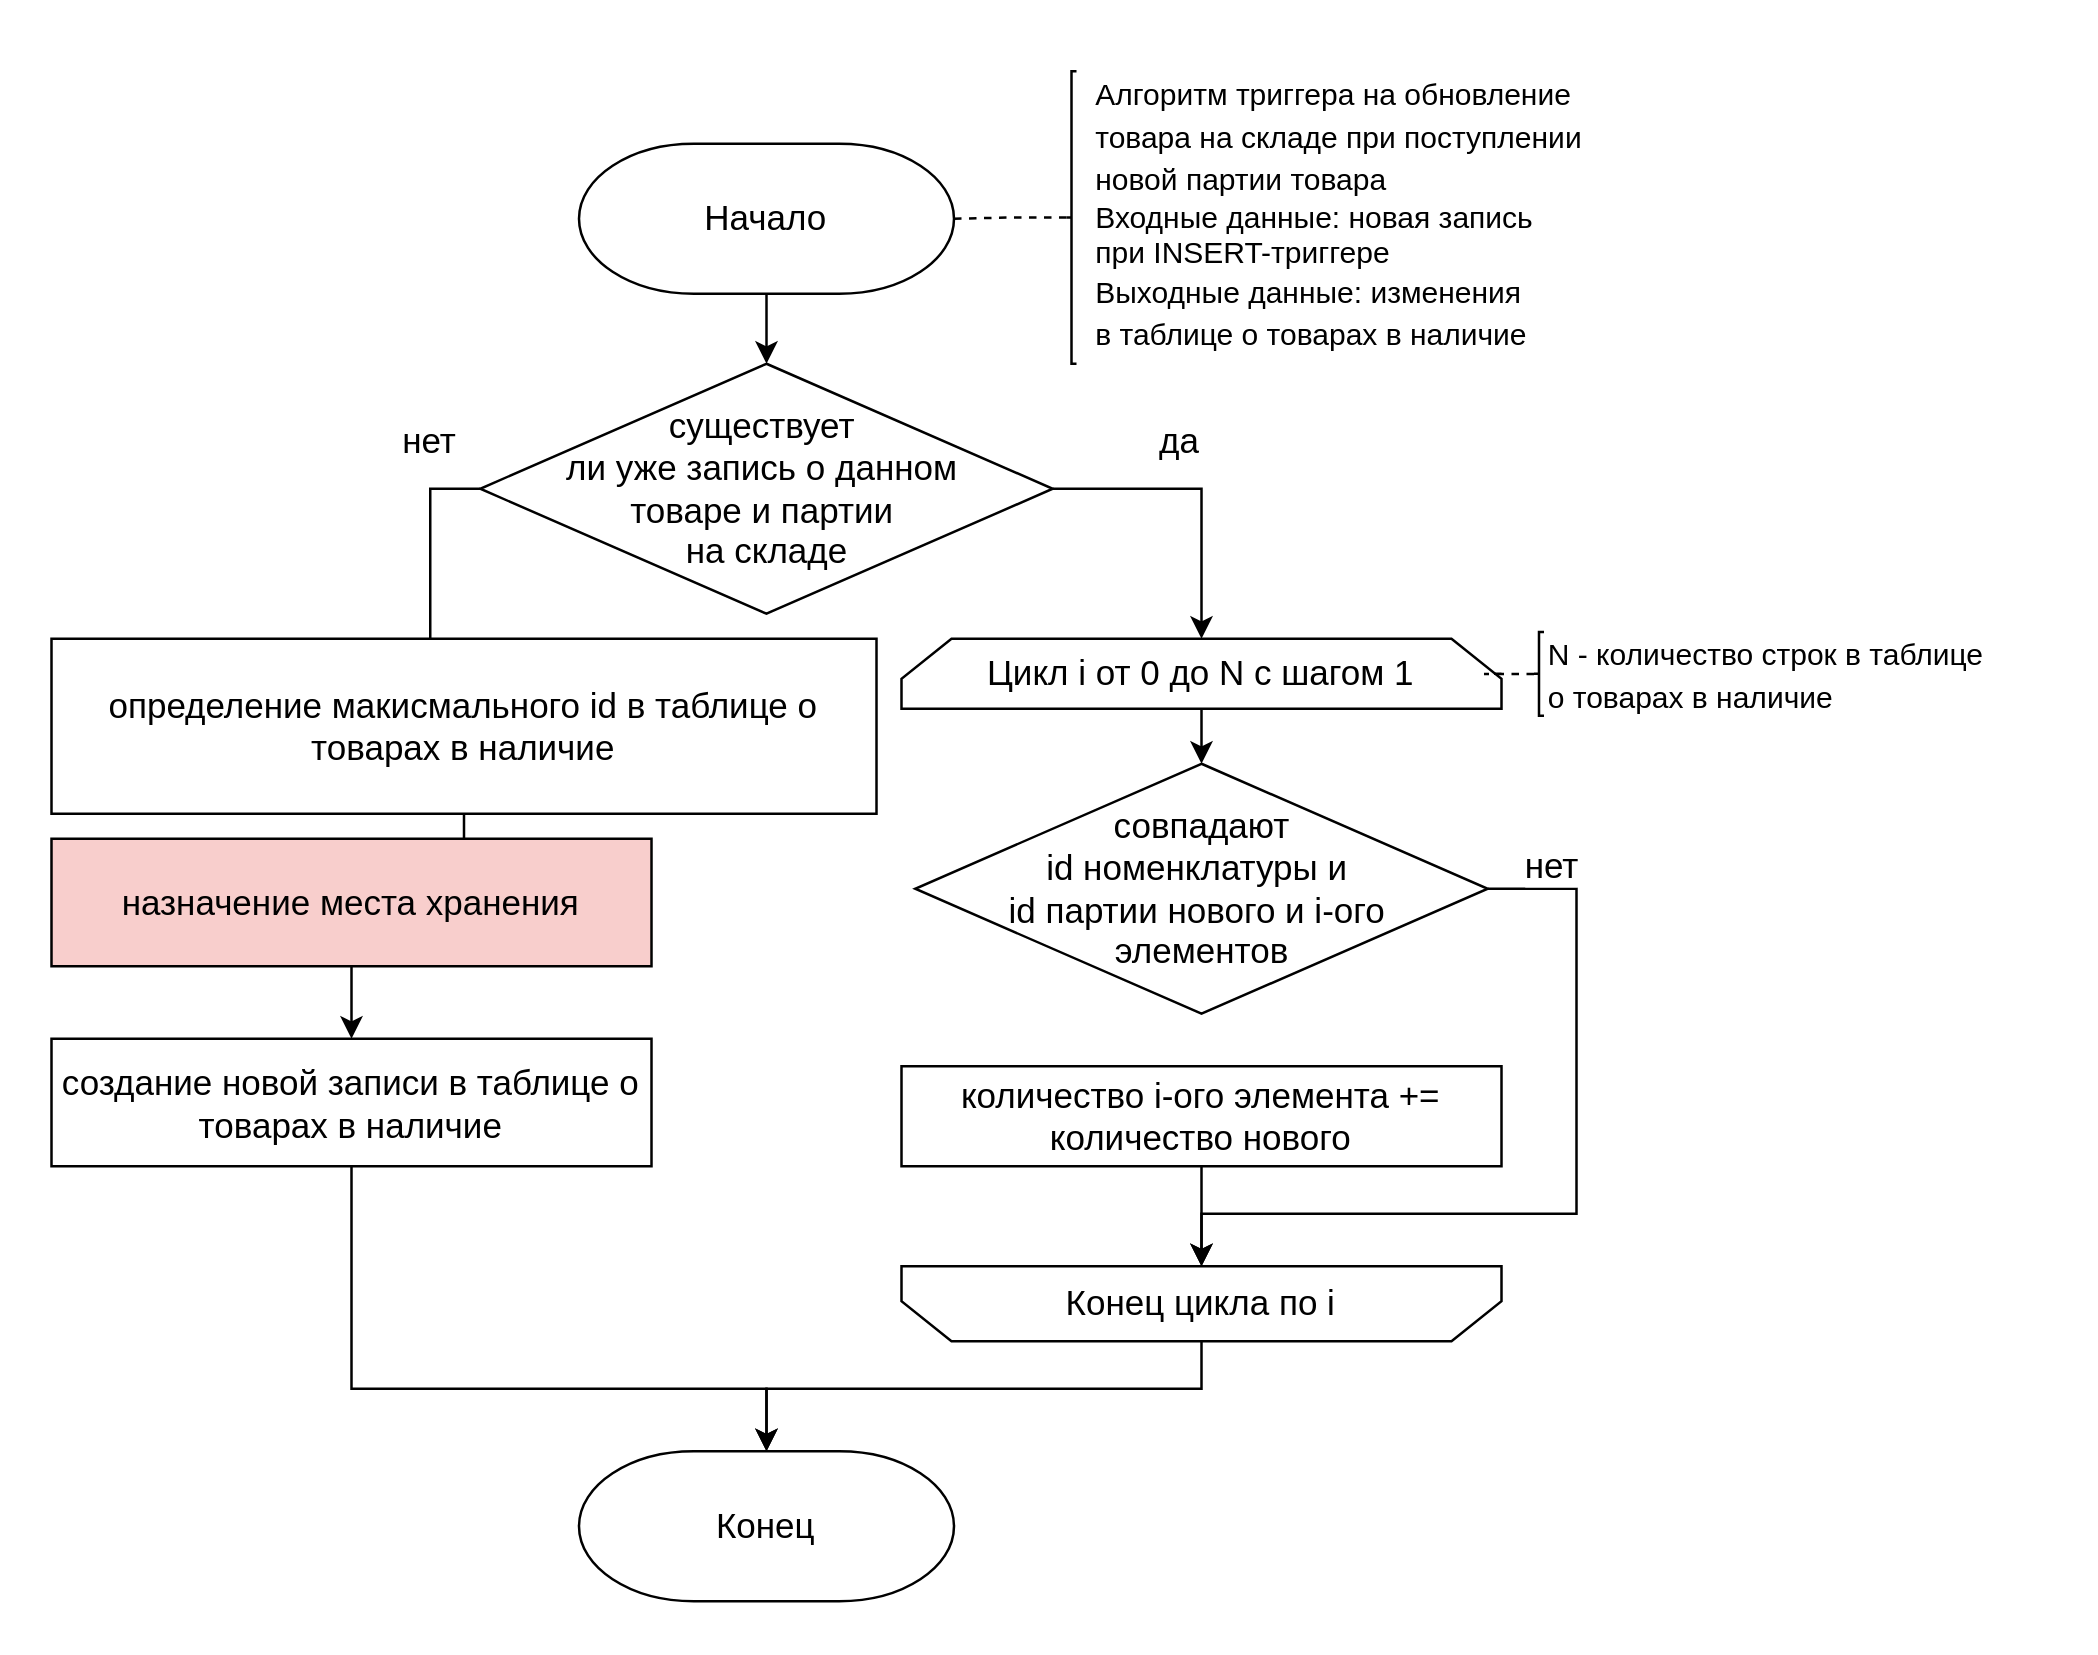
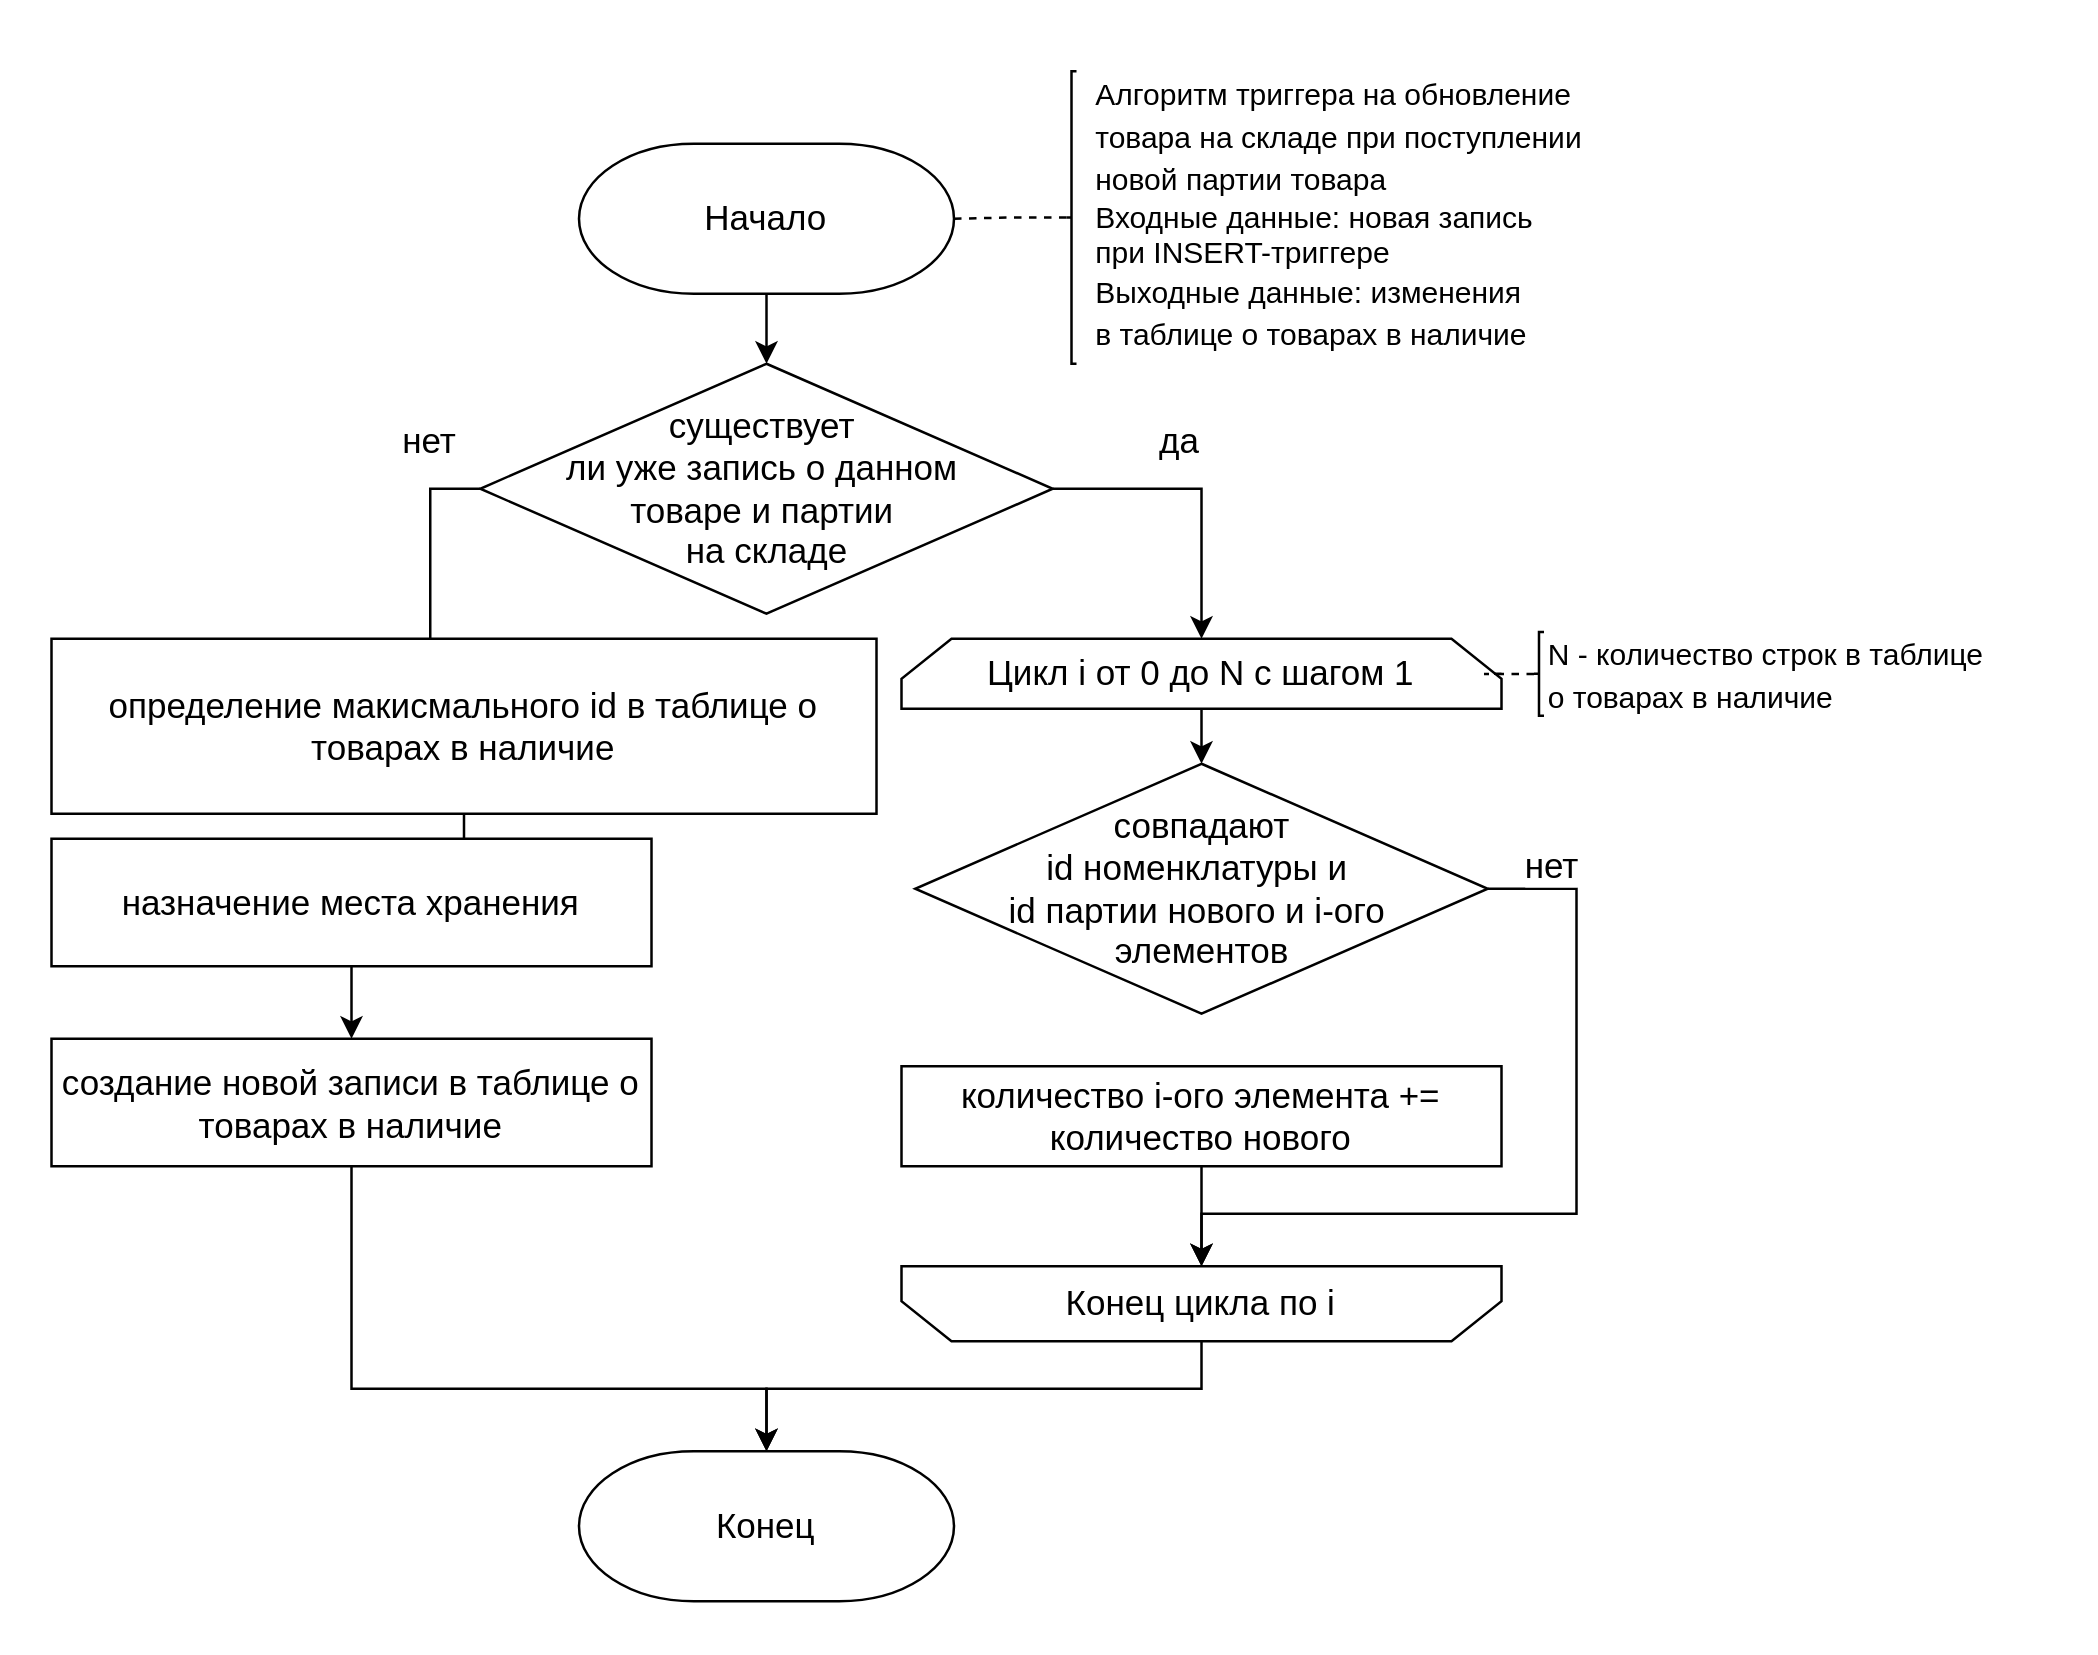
node "назначение места хранения": fillcolor #f8cecc -> #ffffff
